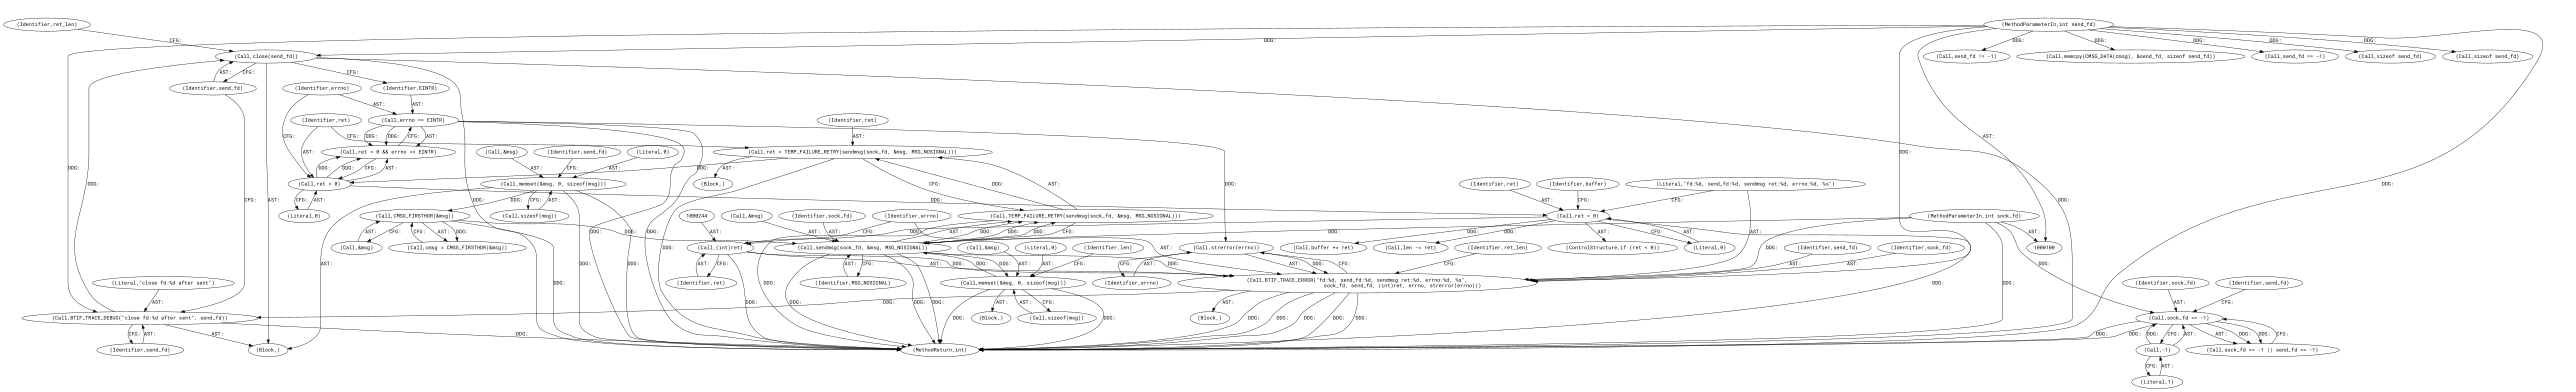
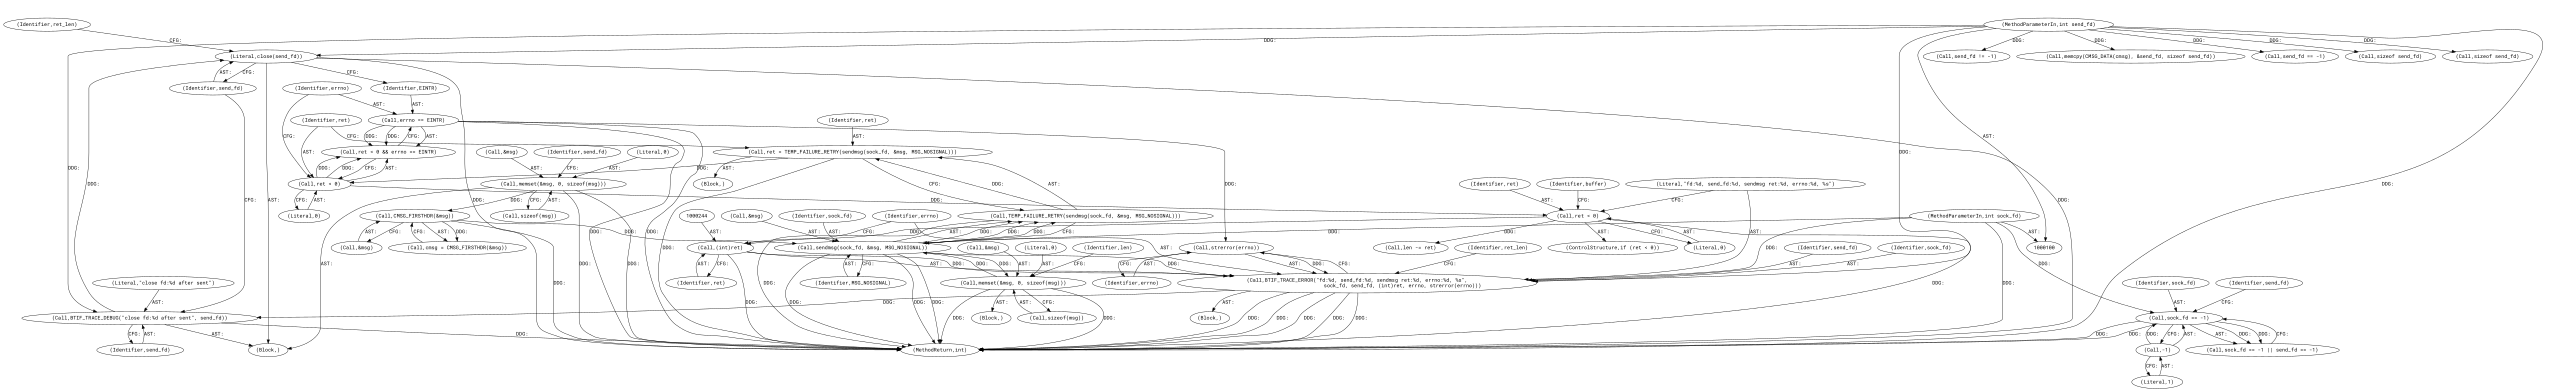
node "(Call,close(send_fd))": label "(Call,close(send_fd))" -> "(Literal,close(send_fd))"
node "(Call,buffer += ret)": removed
